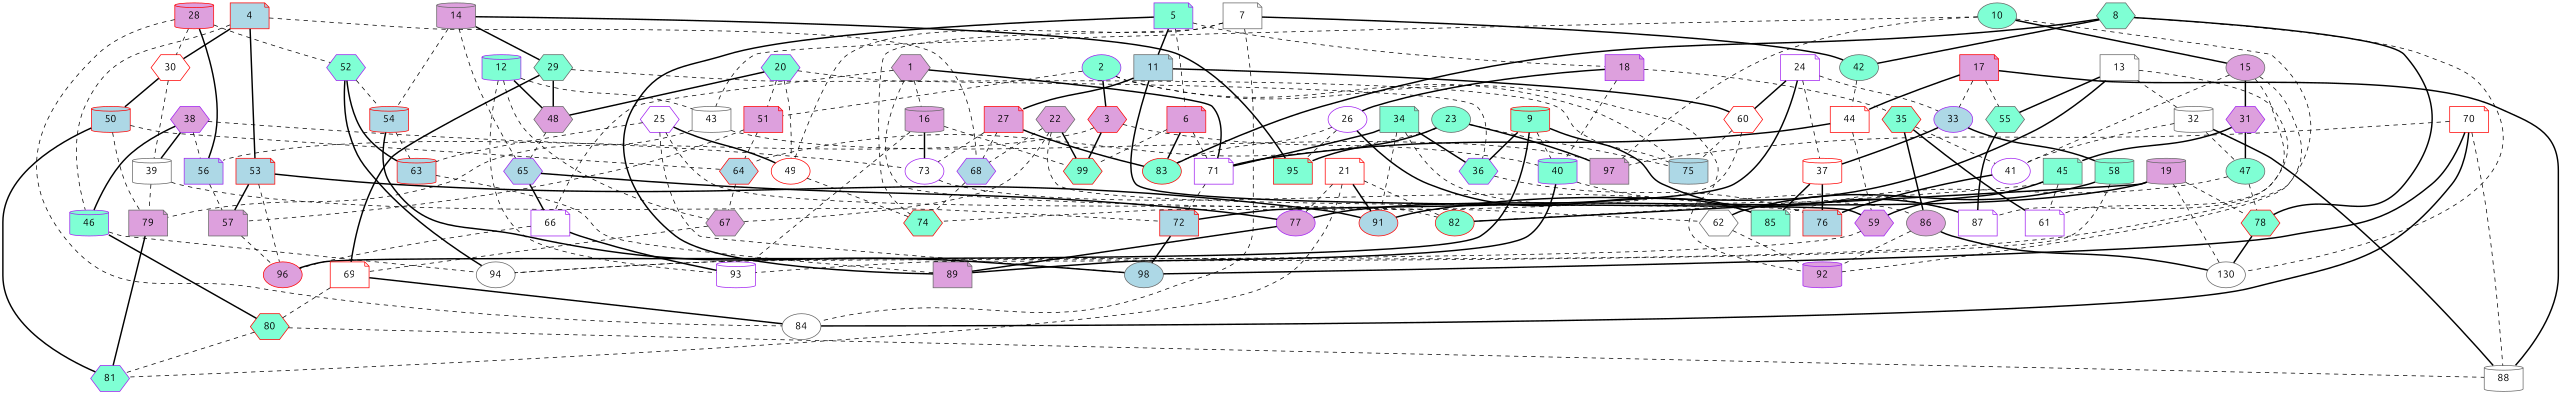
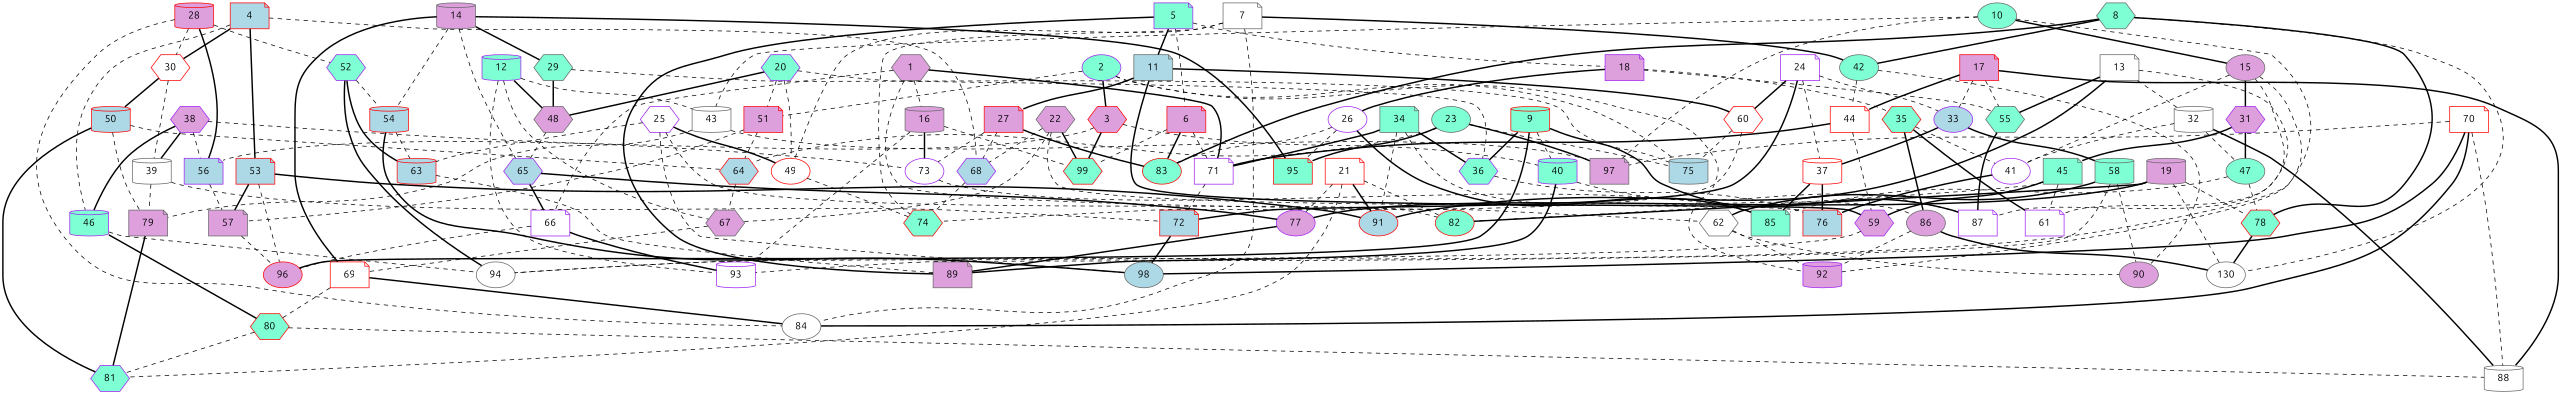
edge "18" -- "40": now "18" -- "55"
edge "29" -- "69": now "14" -- "69"
node "90": added
